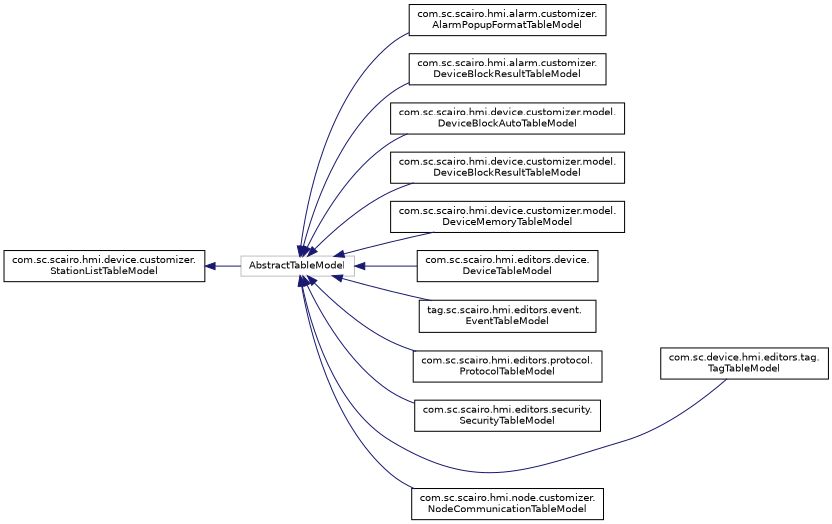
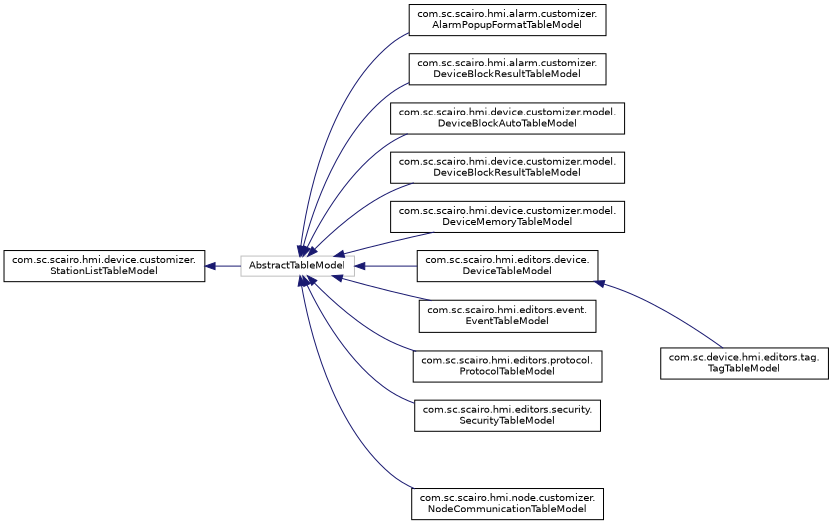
node "tag.sc.scairo.hmi.editors.event. EventTableModel": label "tag.sc.scairo.hmi.editors.event. EventTableModel" -> "com.sc.scairo.hmi.editors.event. EventTableModel"
edge "com.sc.device.hmi.editors.tag. TagTableModel" -> "AbstractTableModel": now "com.sc.device.hmi.editors.tag. TagTableModel" -> "com.sc.scairo.hmi.editors.device. DeviceTableModel"
